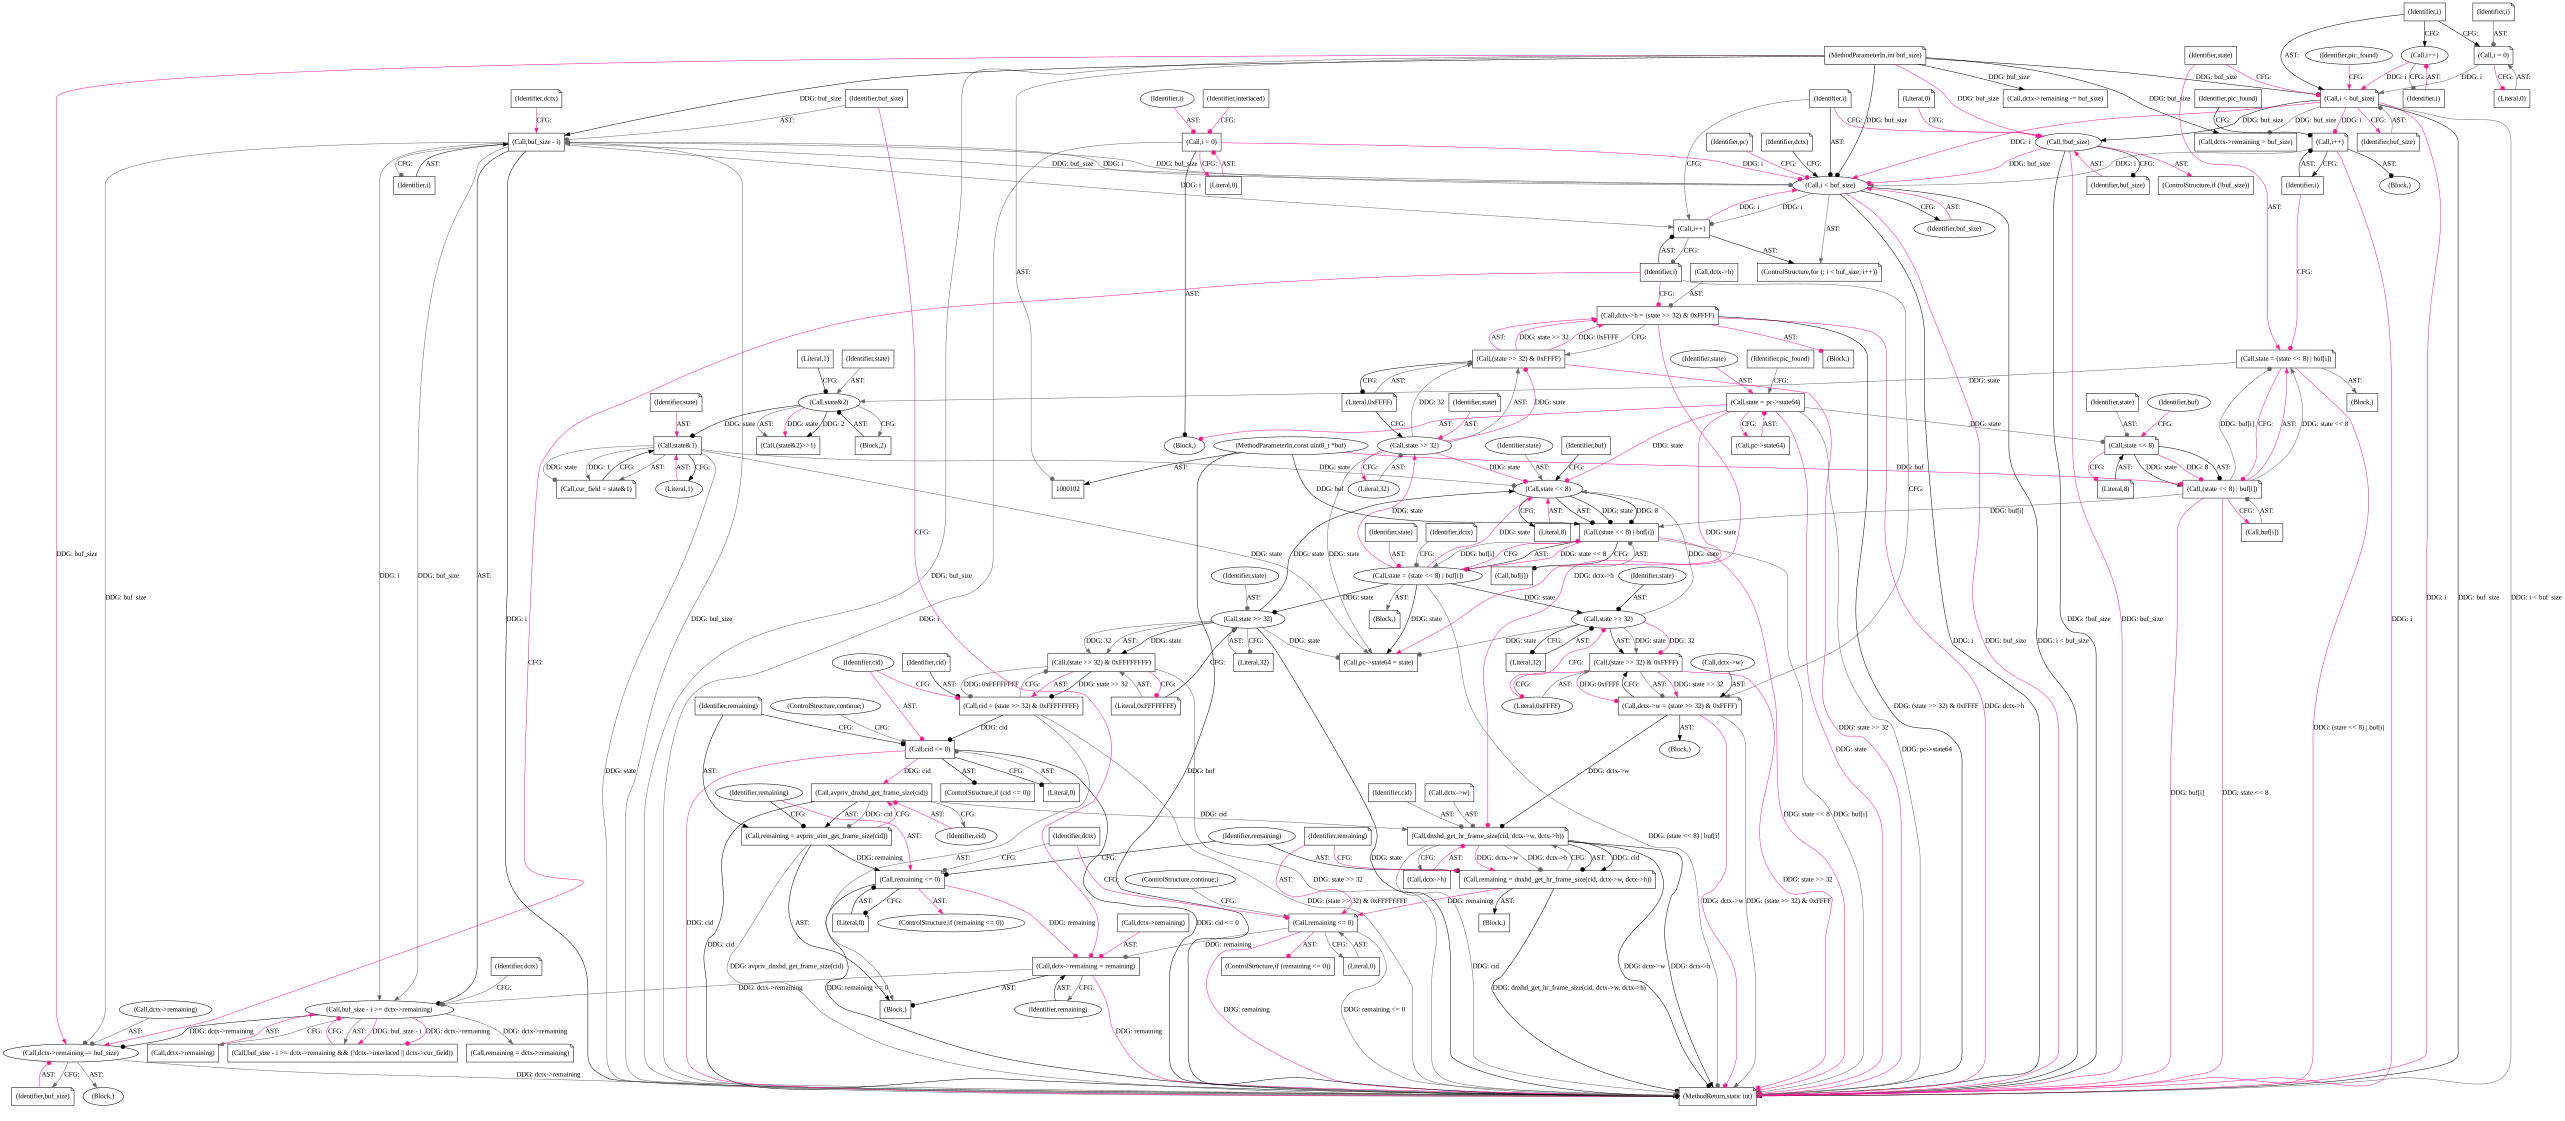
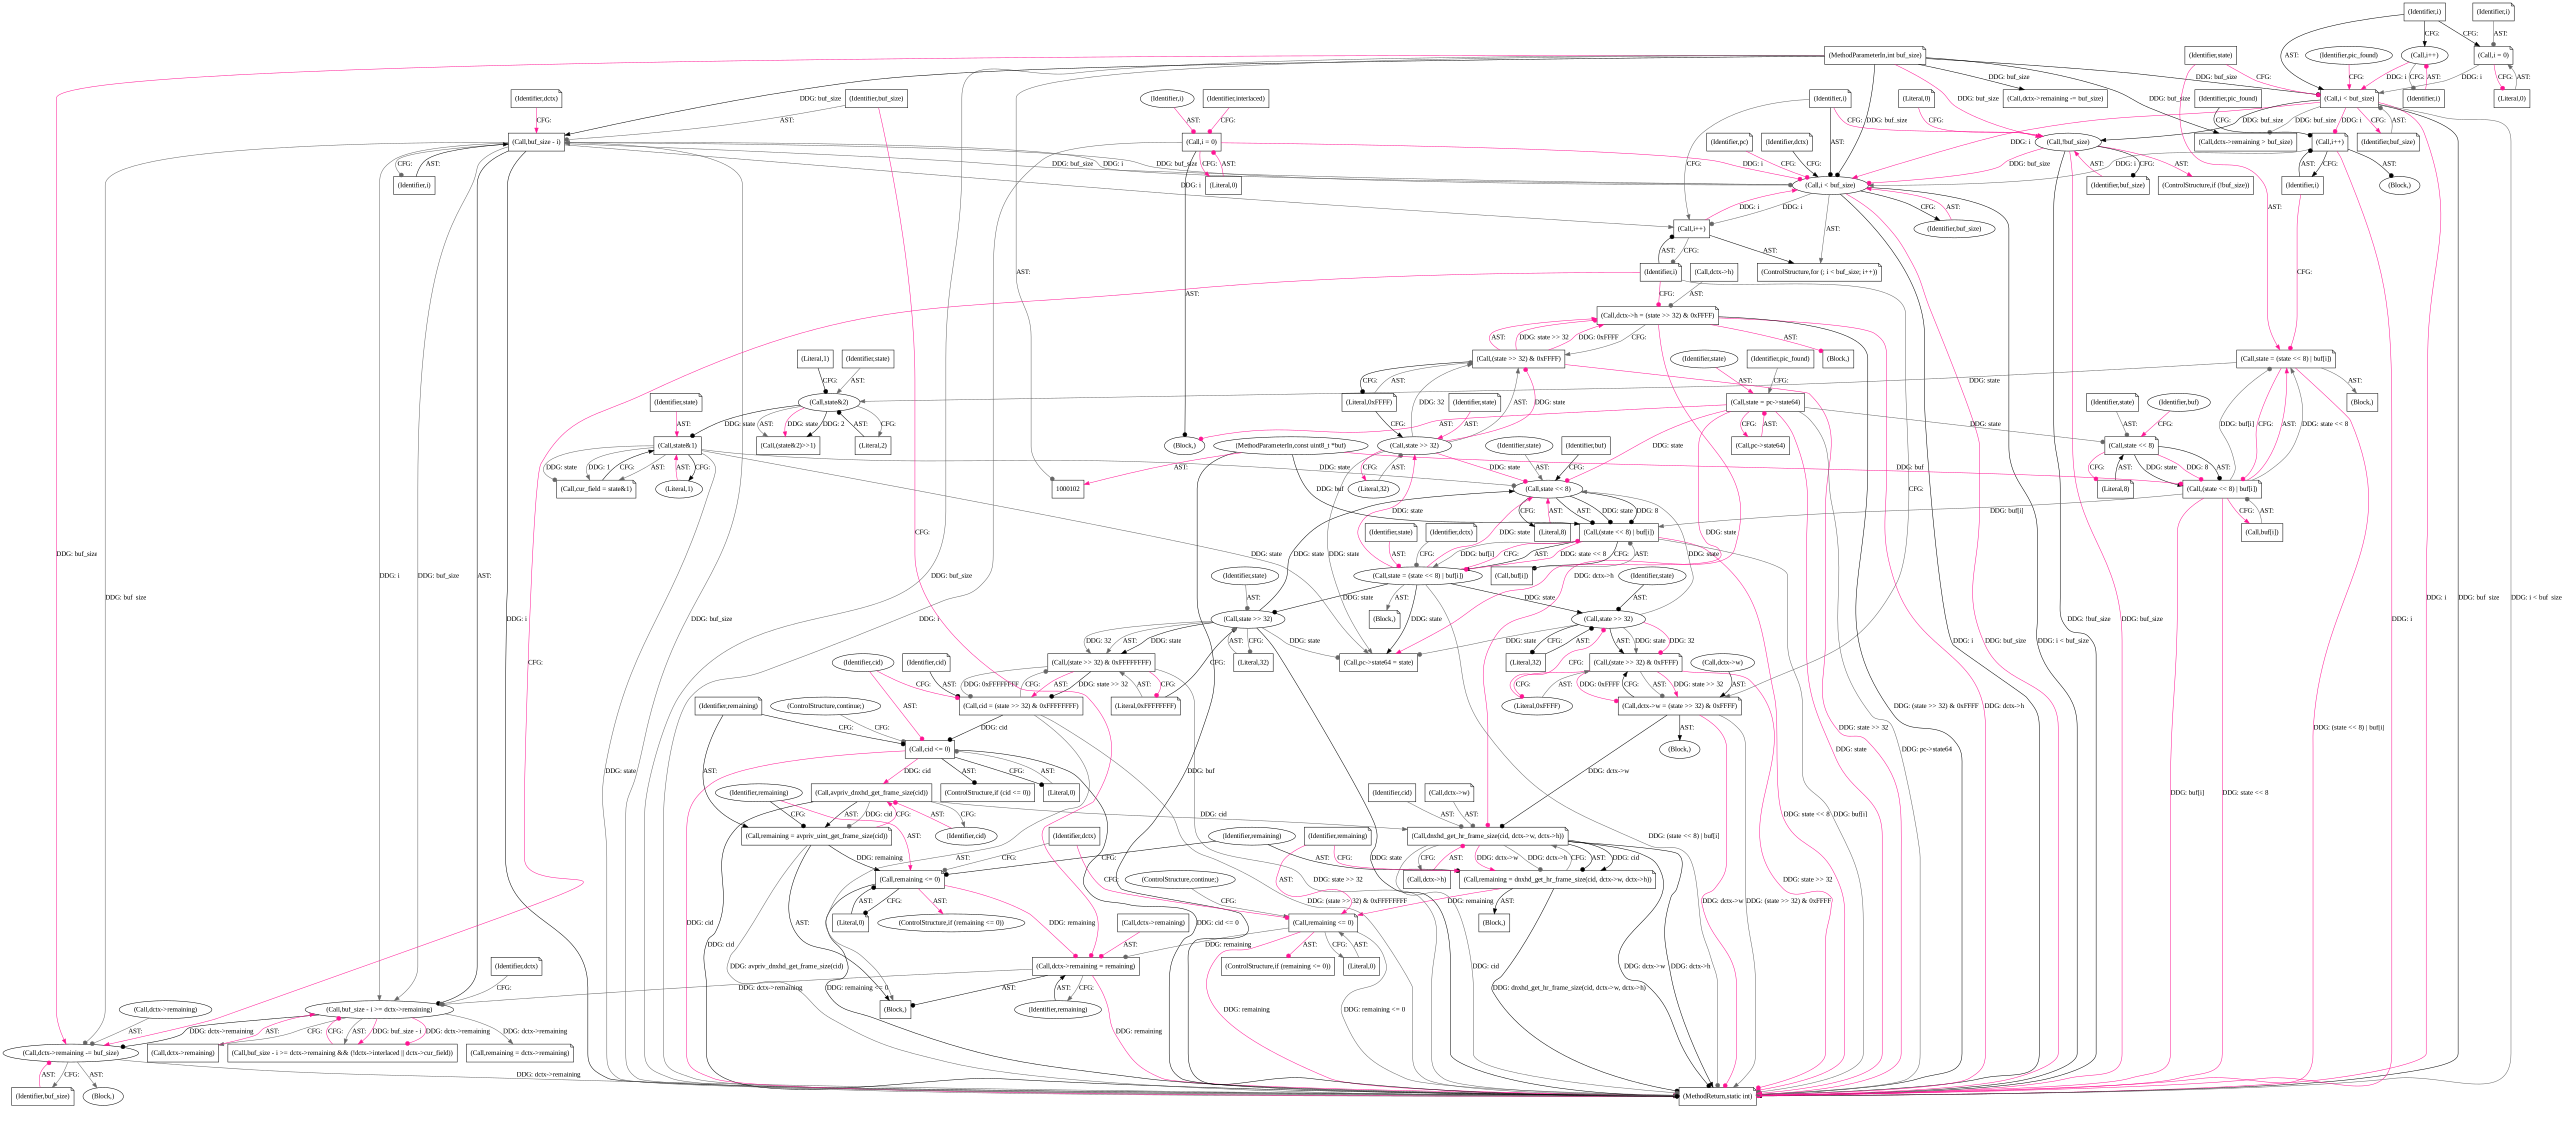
node "(Block,2)": label "(Block,2)" -> "(Literal,2)"
edge "(MethodParameterIn,const uint8_t *buf)" -> "1000102": color black -> deeppink
